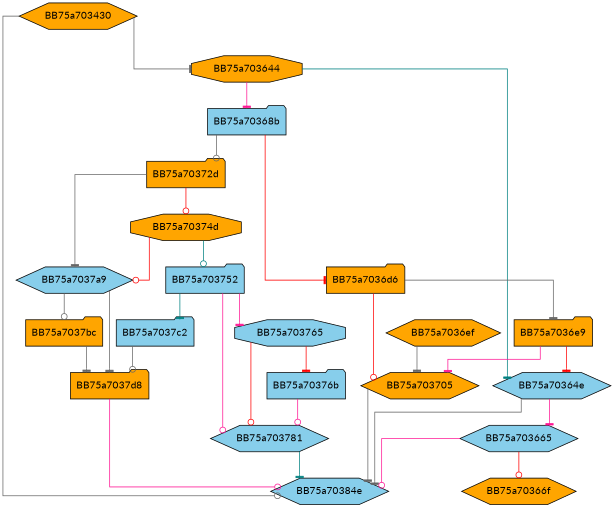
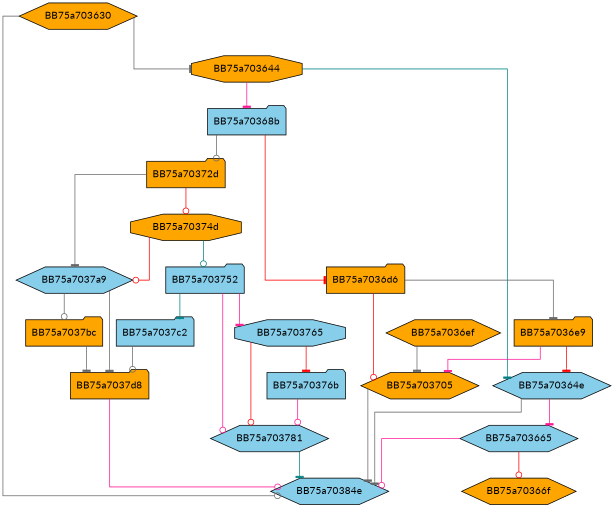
node "BB75a703430": label "BB75a703430" -> "BB75a703630"
